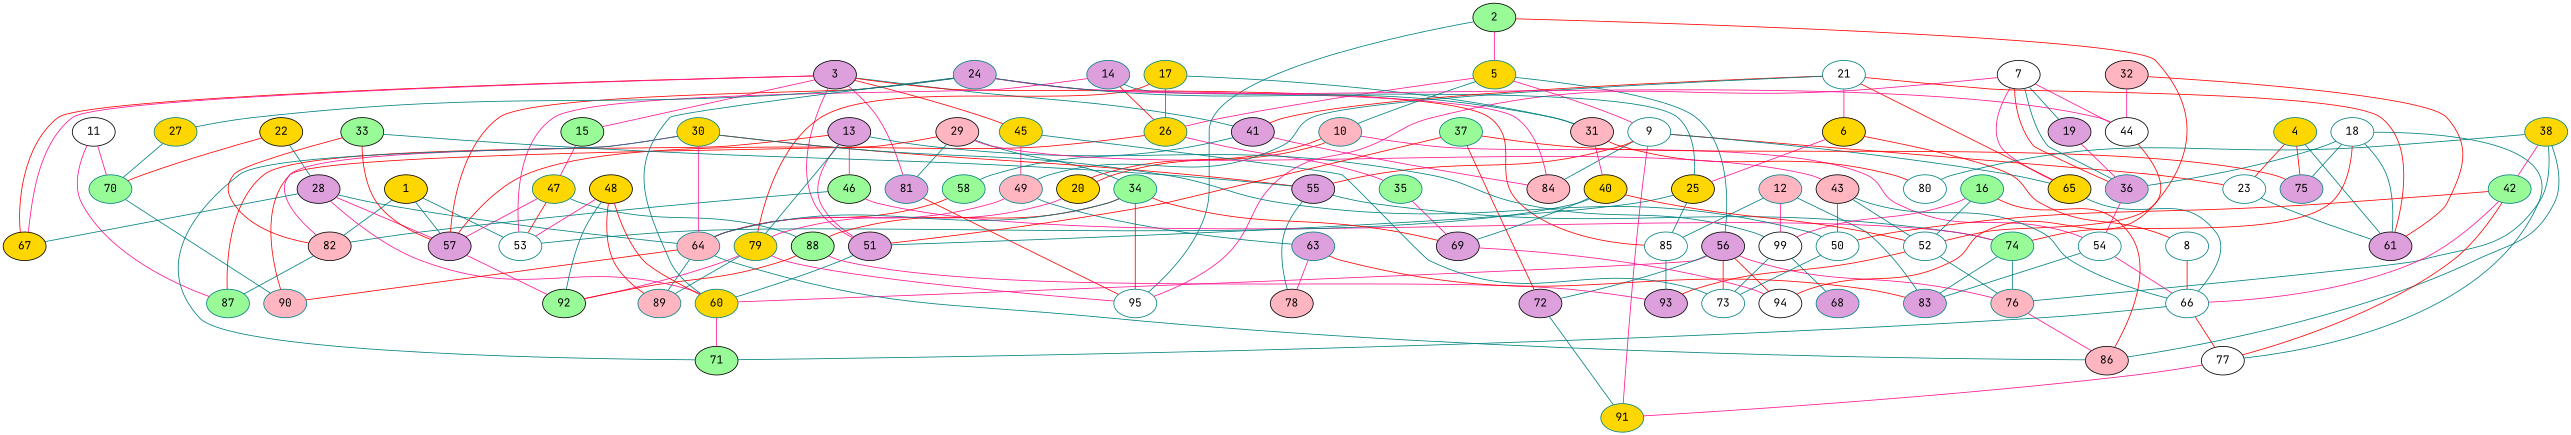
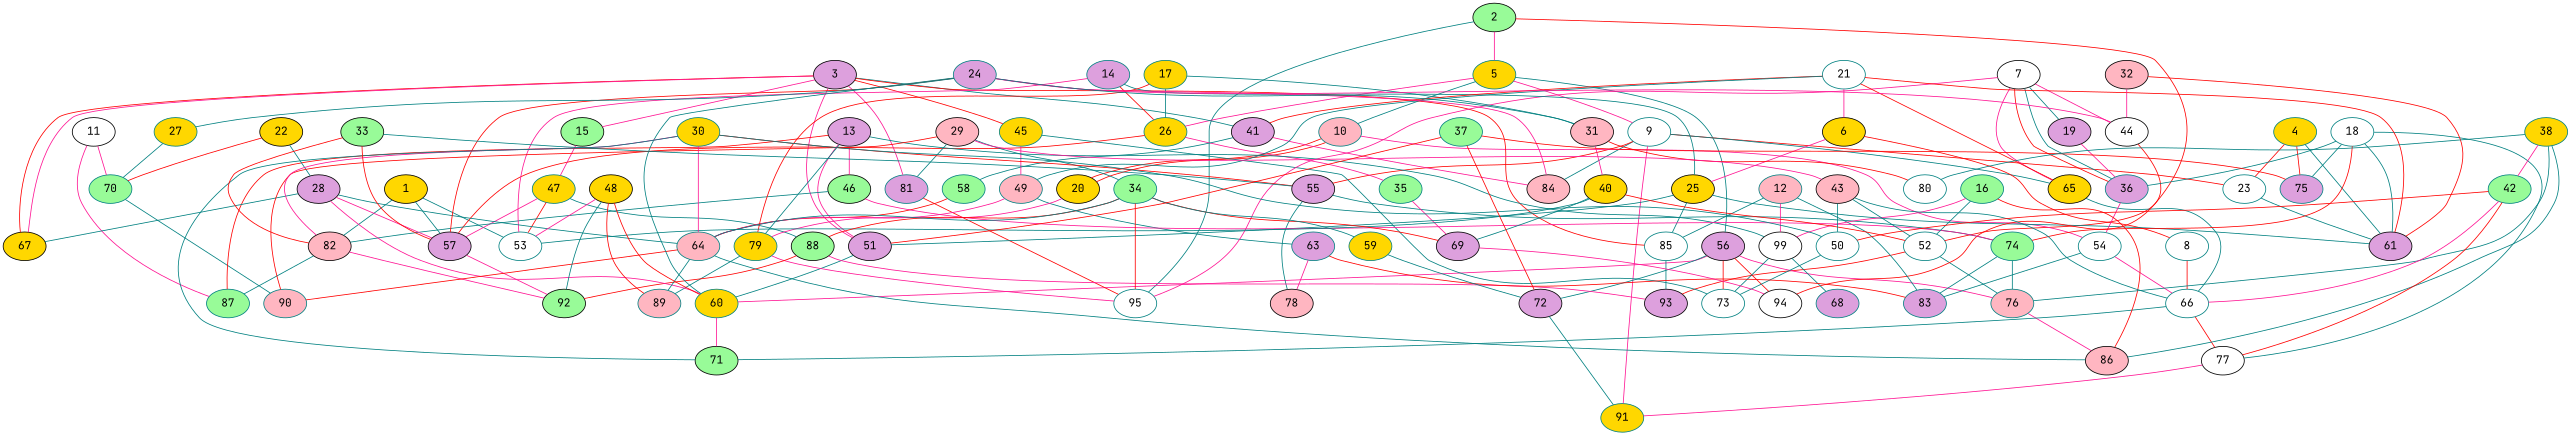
edge "25" -- "61": added
node "59": added
edge "79" -- "92": now "82" -- "92"
